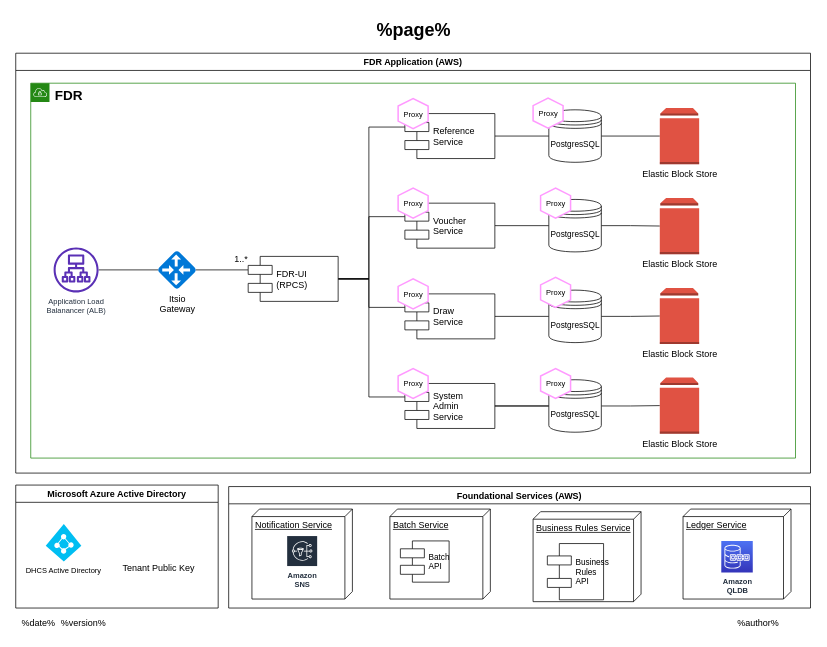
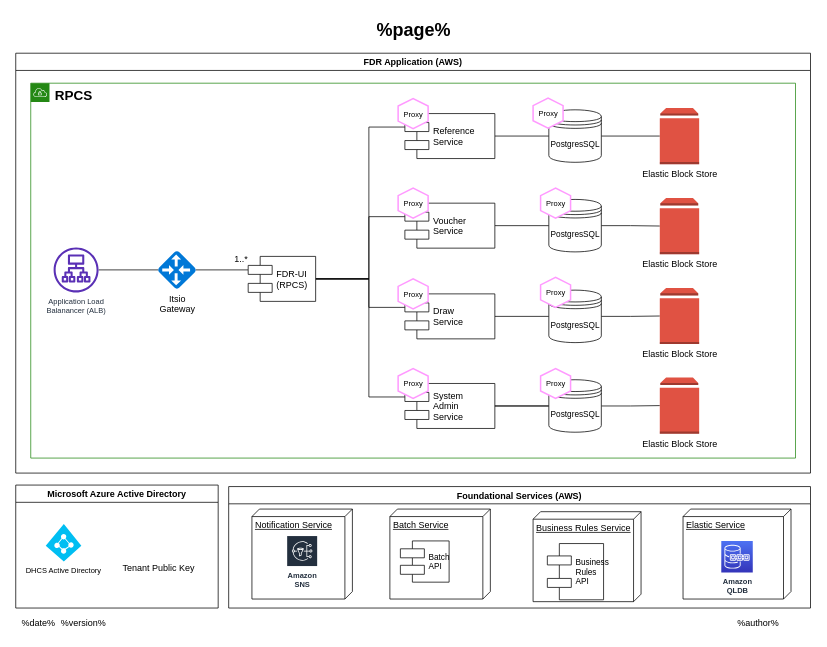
node "FDR": label "FDR" -> "RPCS"
node "FDR-UI (RPCS)": size 90x45 -> 68x45
node "Ledger Service": label "Ledger Service" -> "Elastic Service"
